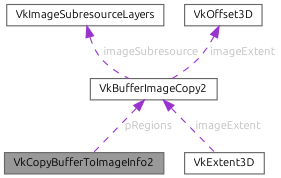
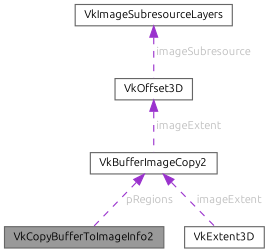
edge "VkBufferImageCopy2" -> "VkImageSubresourceLayers": now "VkOffset3D" -> "VkImageSubresourceLayers"
